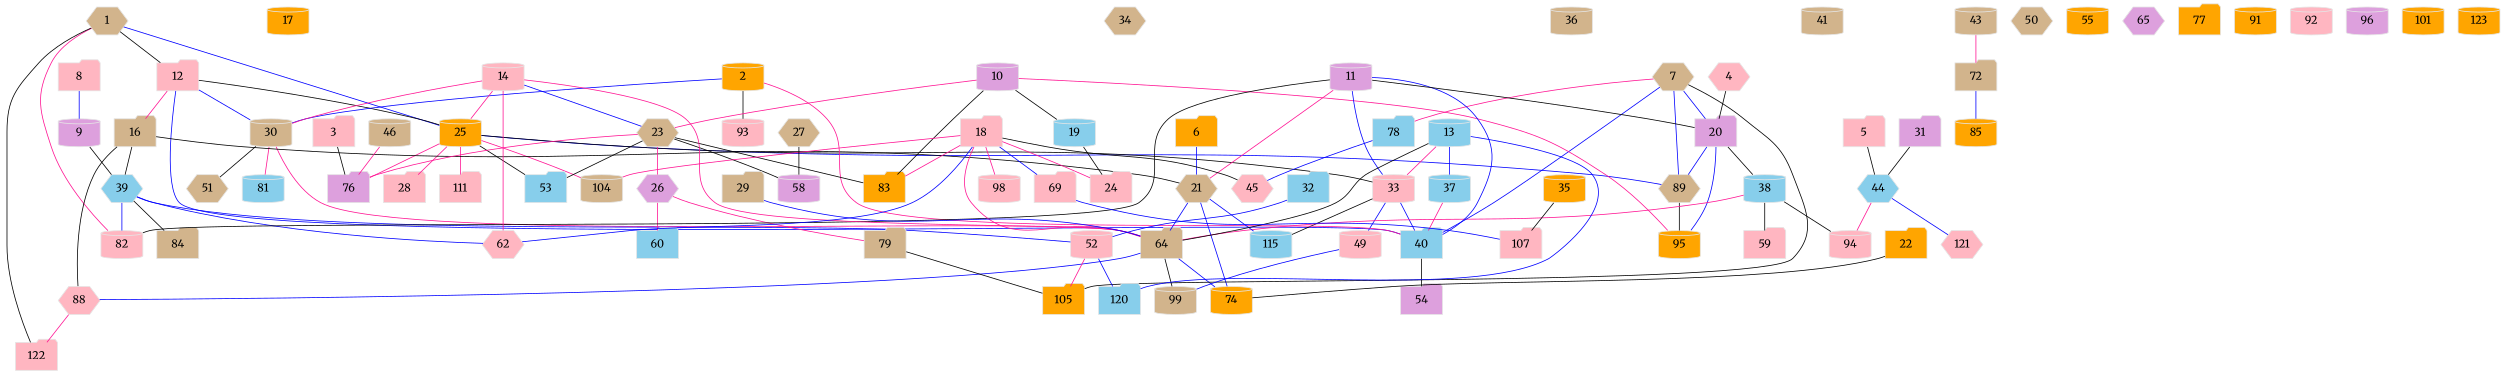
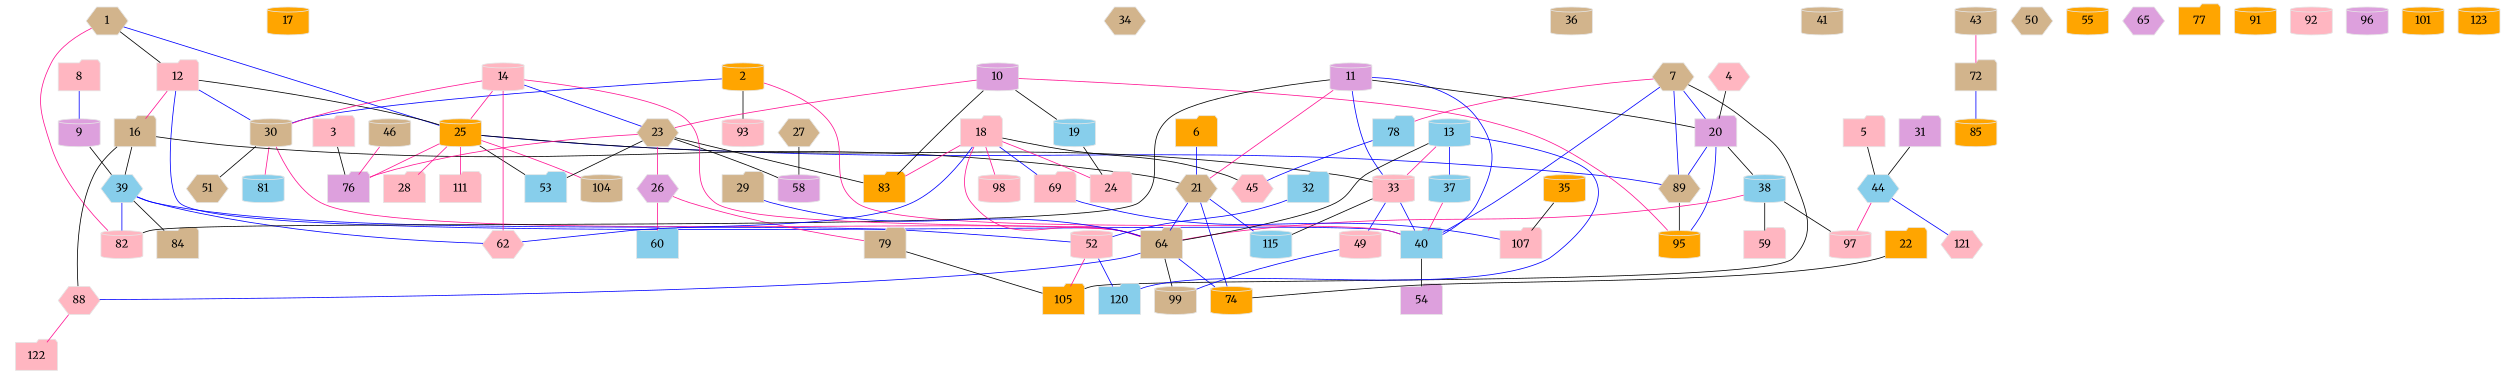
edge "18" -- "104": removed
edge "1" -- "122": removed
node "94": label "94" -> "97"
